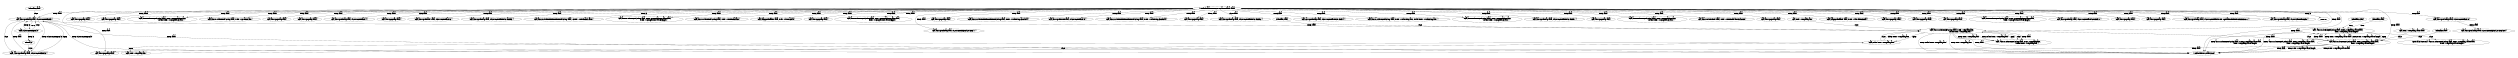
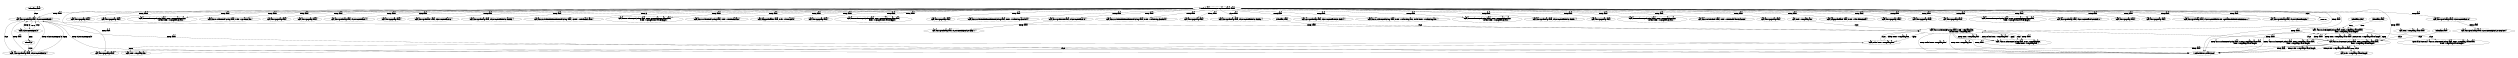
edge "(MethodParameterIn,struct asn1_data *data)" -> "(Call,asn1_push_tag(data, ASN1_CONTEXT_SIMPLE(1)))": now "(Call,asn1_push_tree(data, ASN1_CONTEXT(9)))" -> "(Call,asn1_push_tag(data, ASN1_CONTEXT_SIMPLE(1)))"
edge "(MethodParameterIn,struct asn1_data *data)" -> "1000107": label "DDG: 3" -> "AST: "
edge "(Call,ASN1_CONTEXT(3))" -> "(Literal,3)": label "DDG: 3" -> "CFG: "
node "(Call,tree->u.equality.value.length)": added
